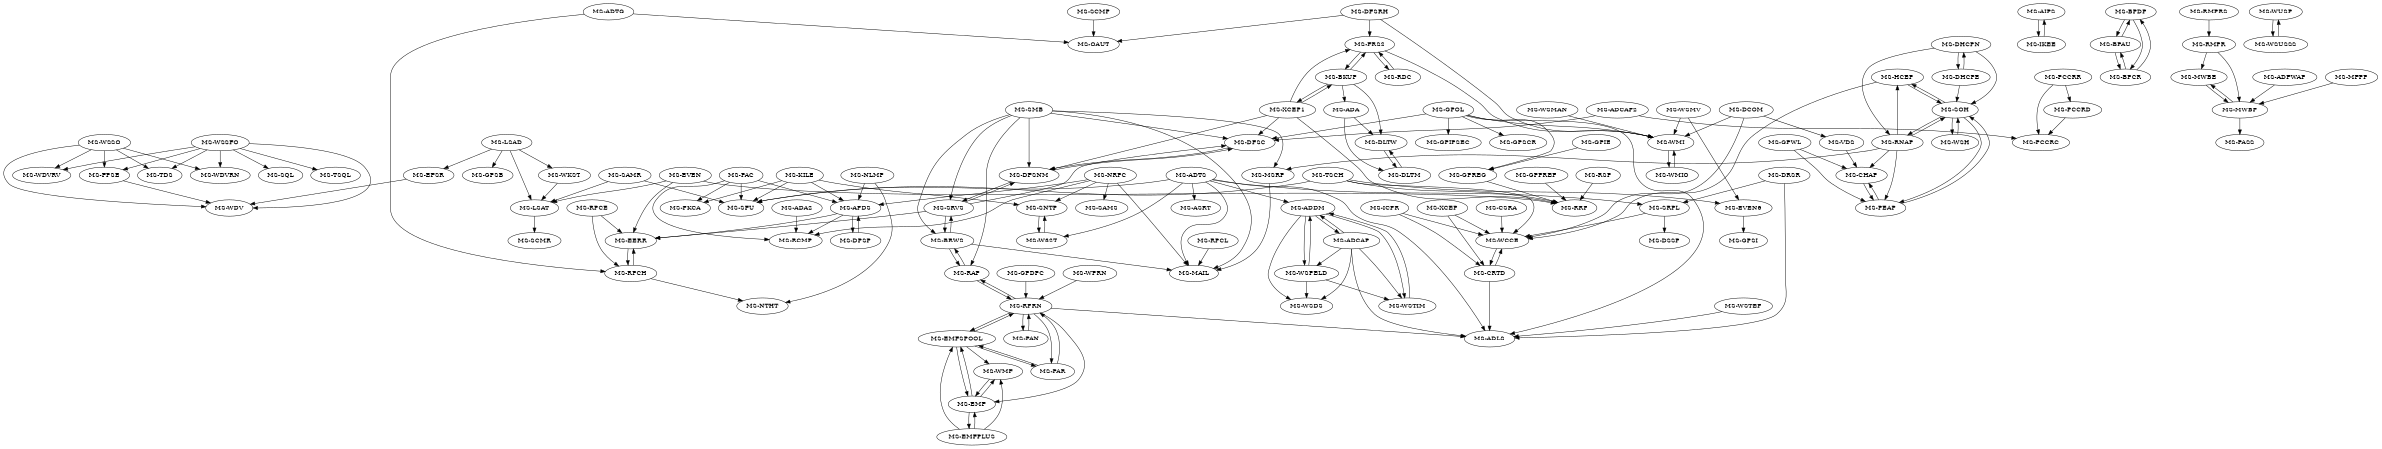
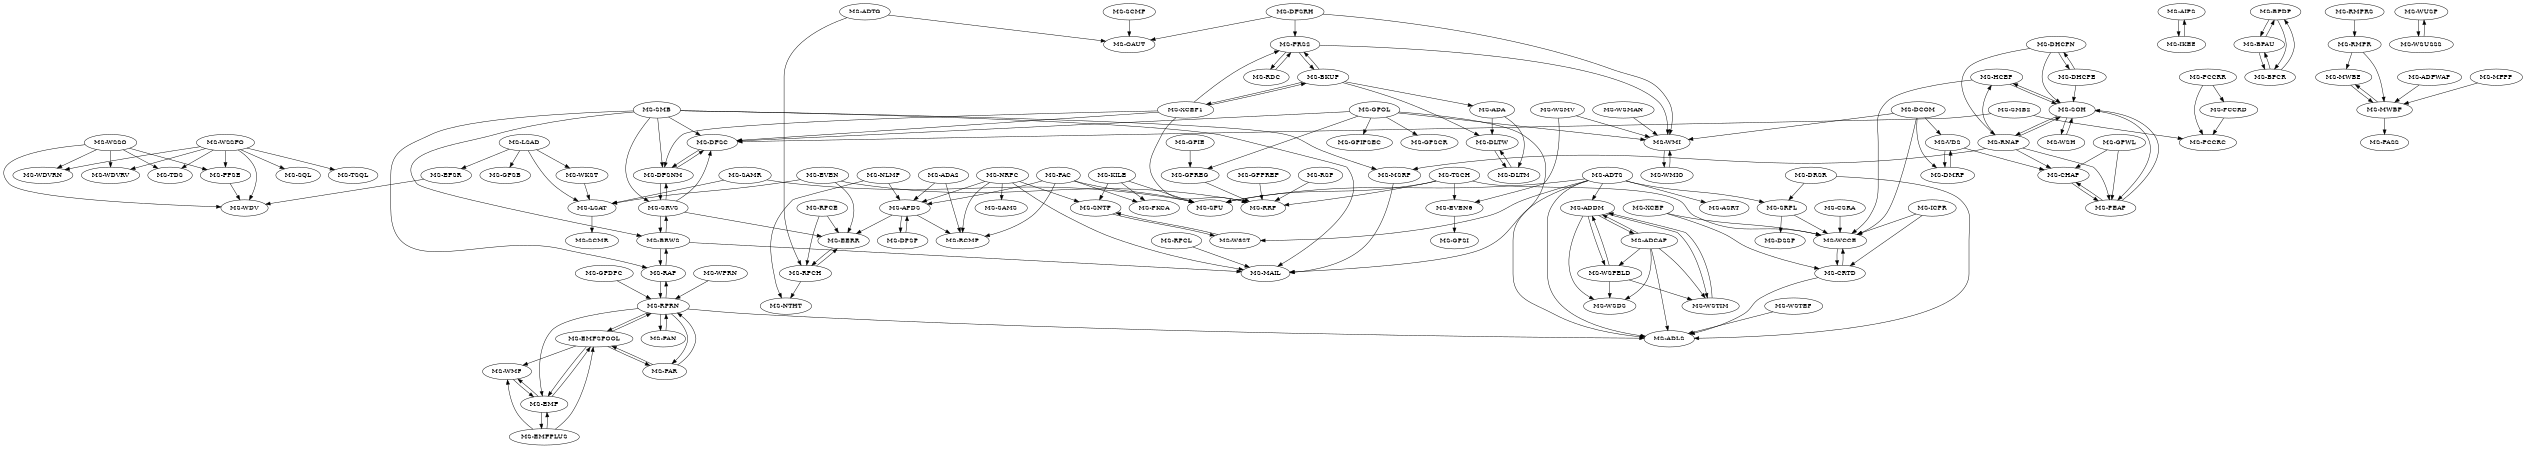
node "MS-ADCAP2": label "MS-ADCAP2" -> "MS-SMB2"
node "MS-DMRP": added
edge "MS-KILE" -> "MS-APDS": now "MS-ADA2" -> "MS-APDS"
